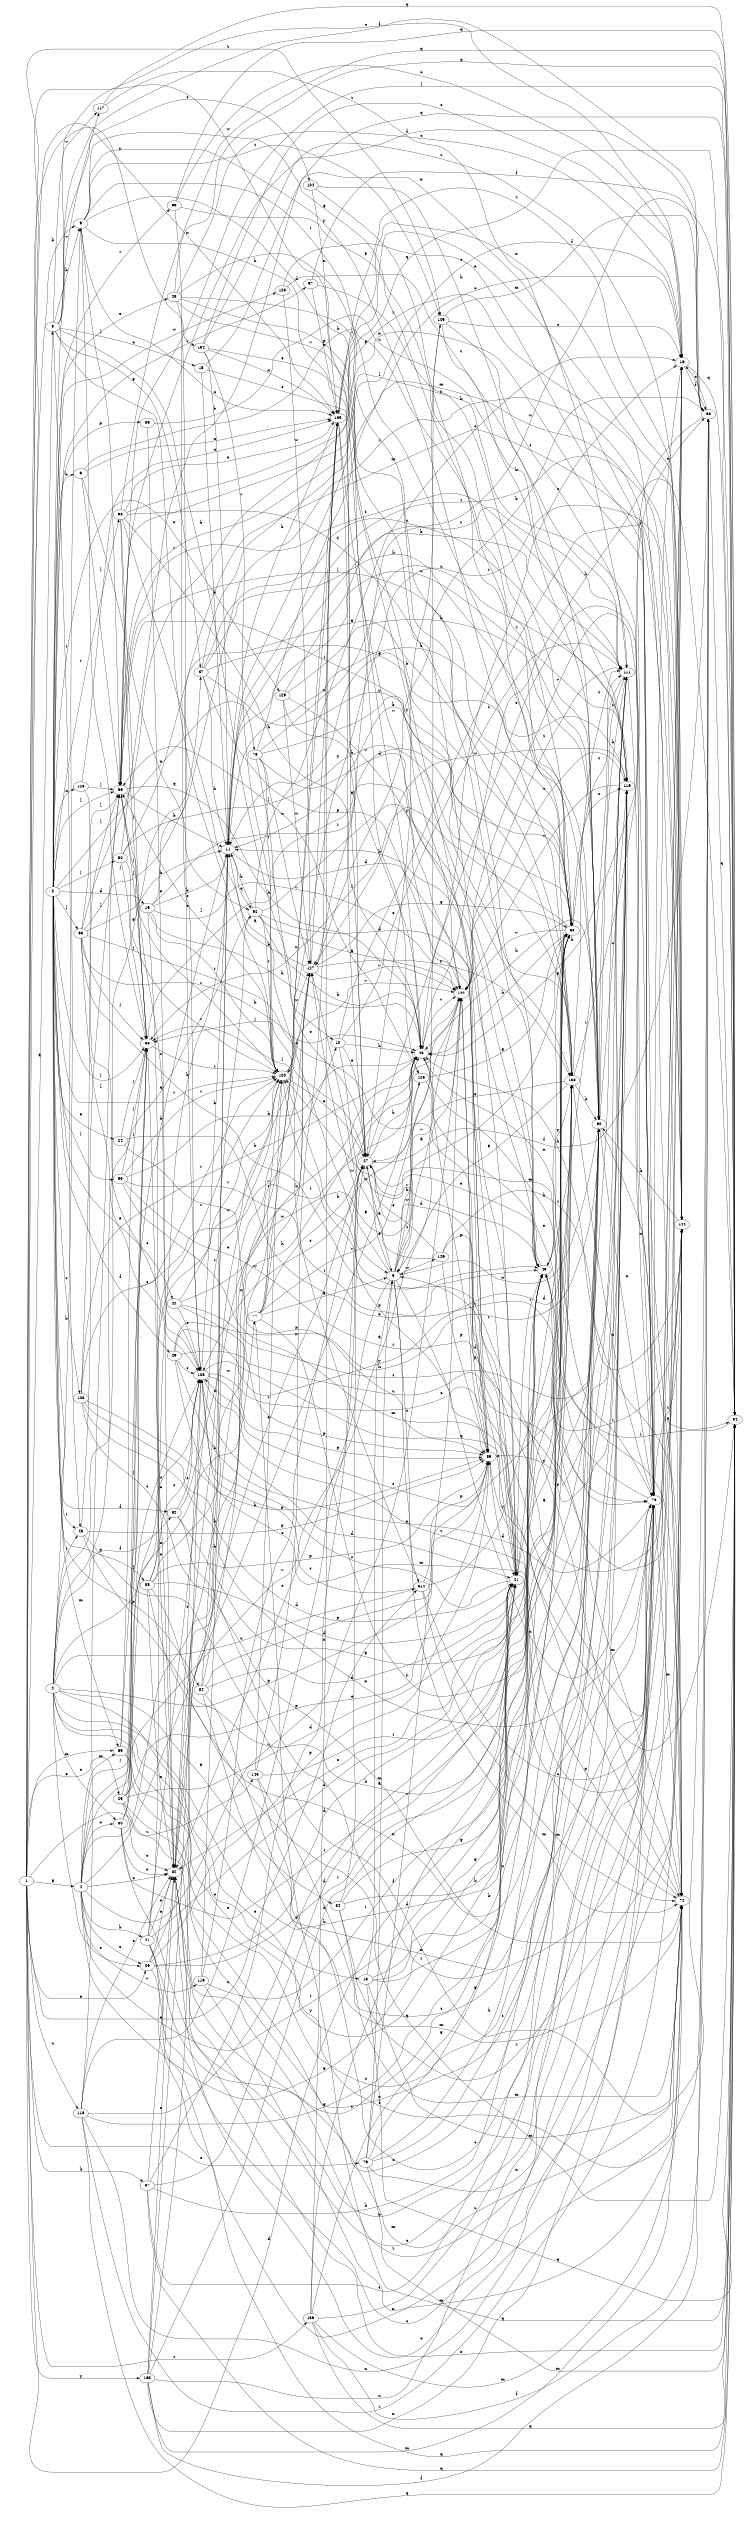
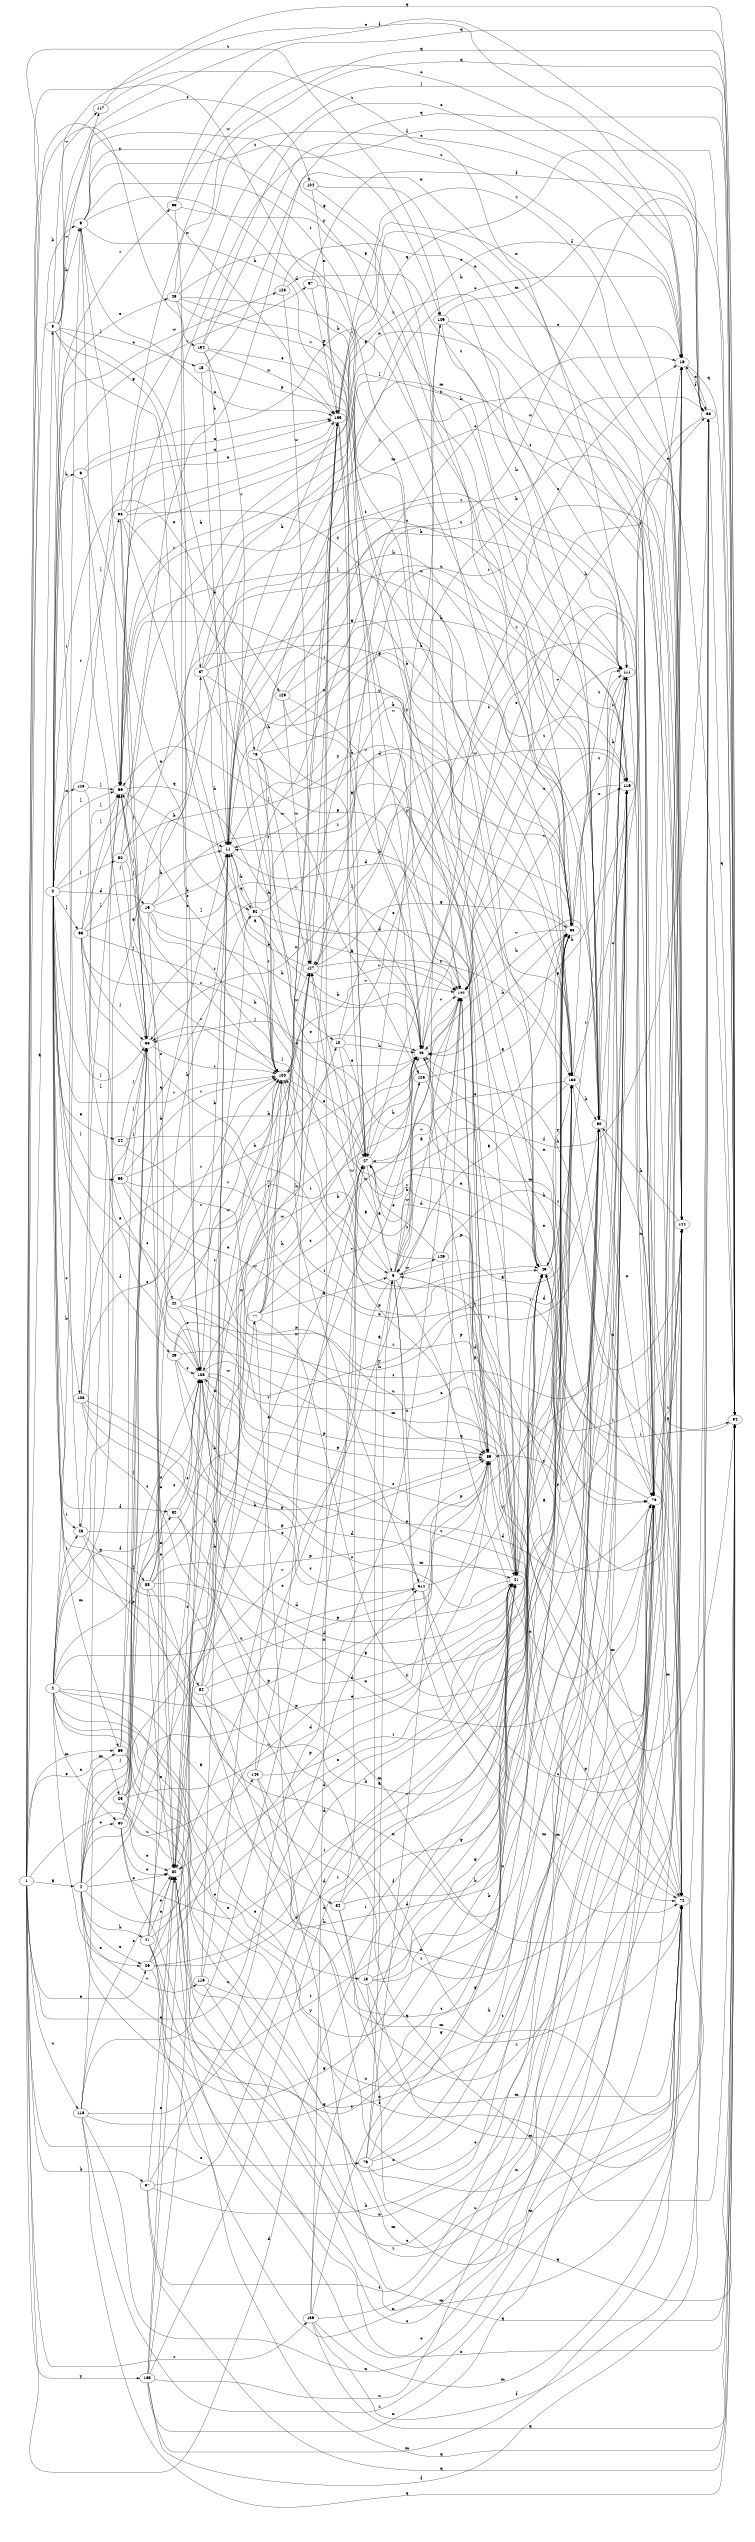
edge "15" -> "27": label "e" -> "p"
node "86": removed
edge "5" -> "27": removed, label "e"
edge "60" -> "5": label "x" -> "a"
edge "79" -> "94": now "79" -> "72"
